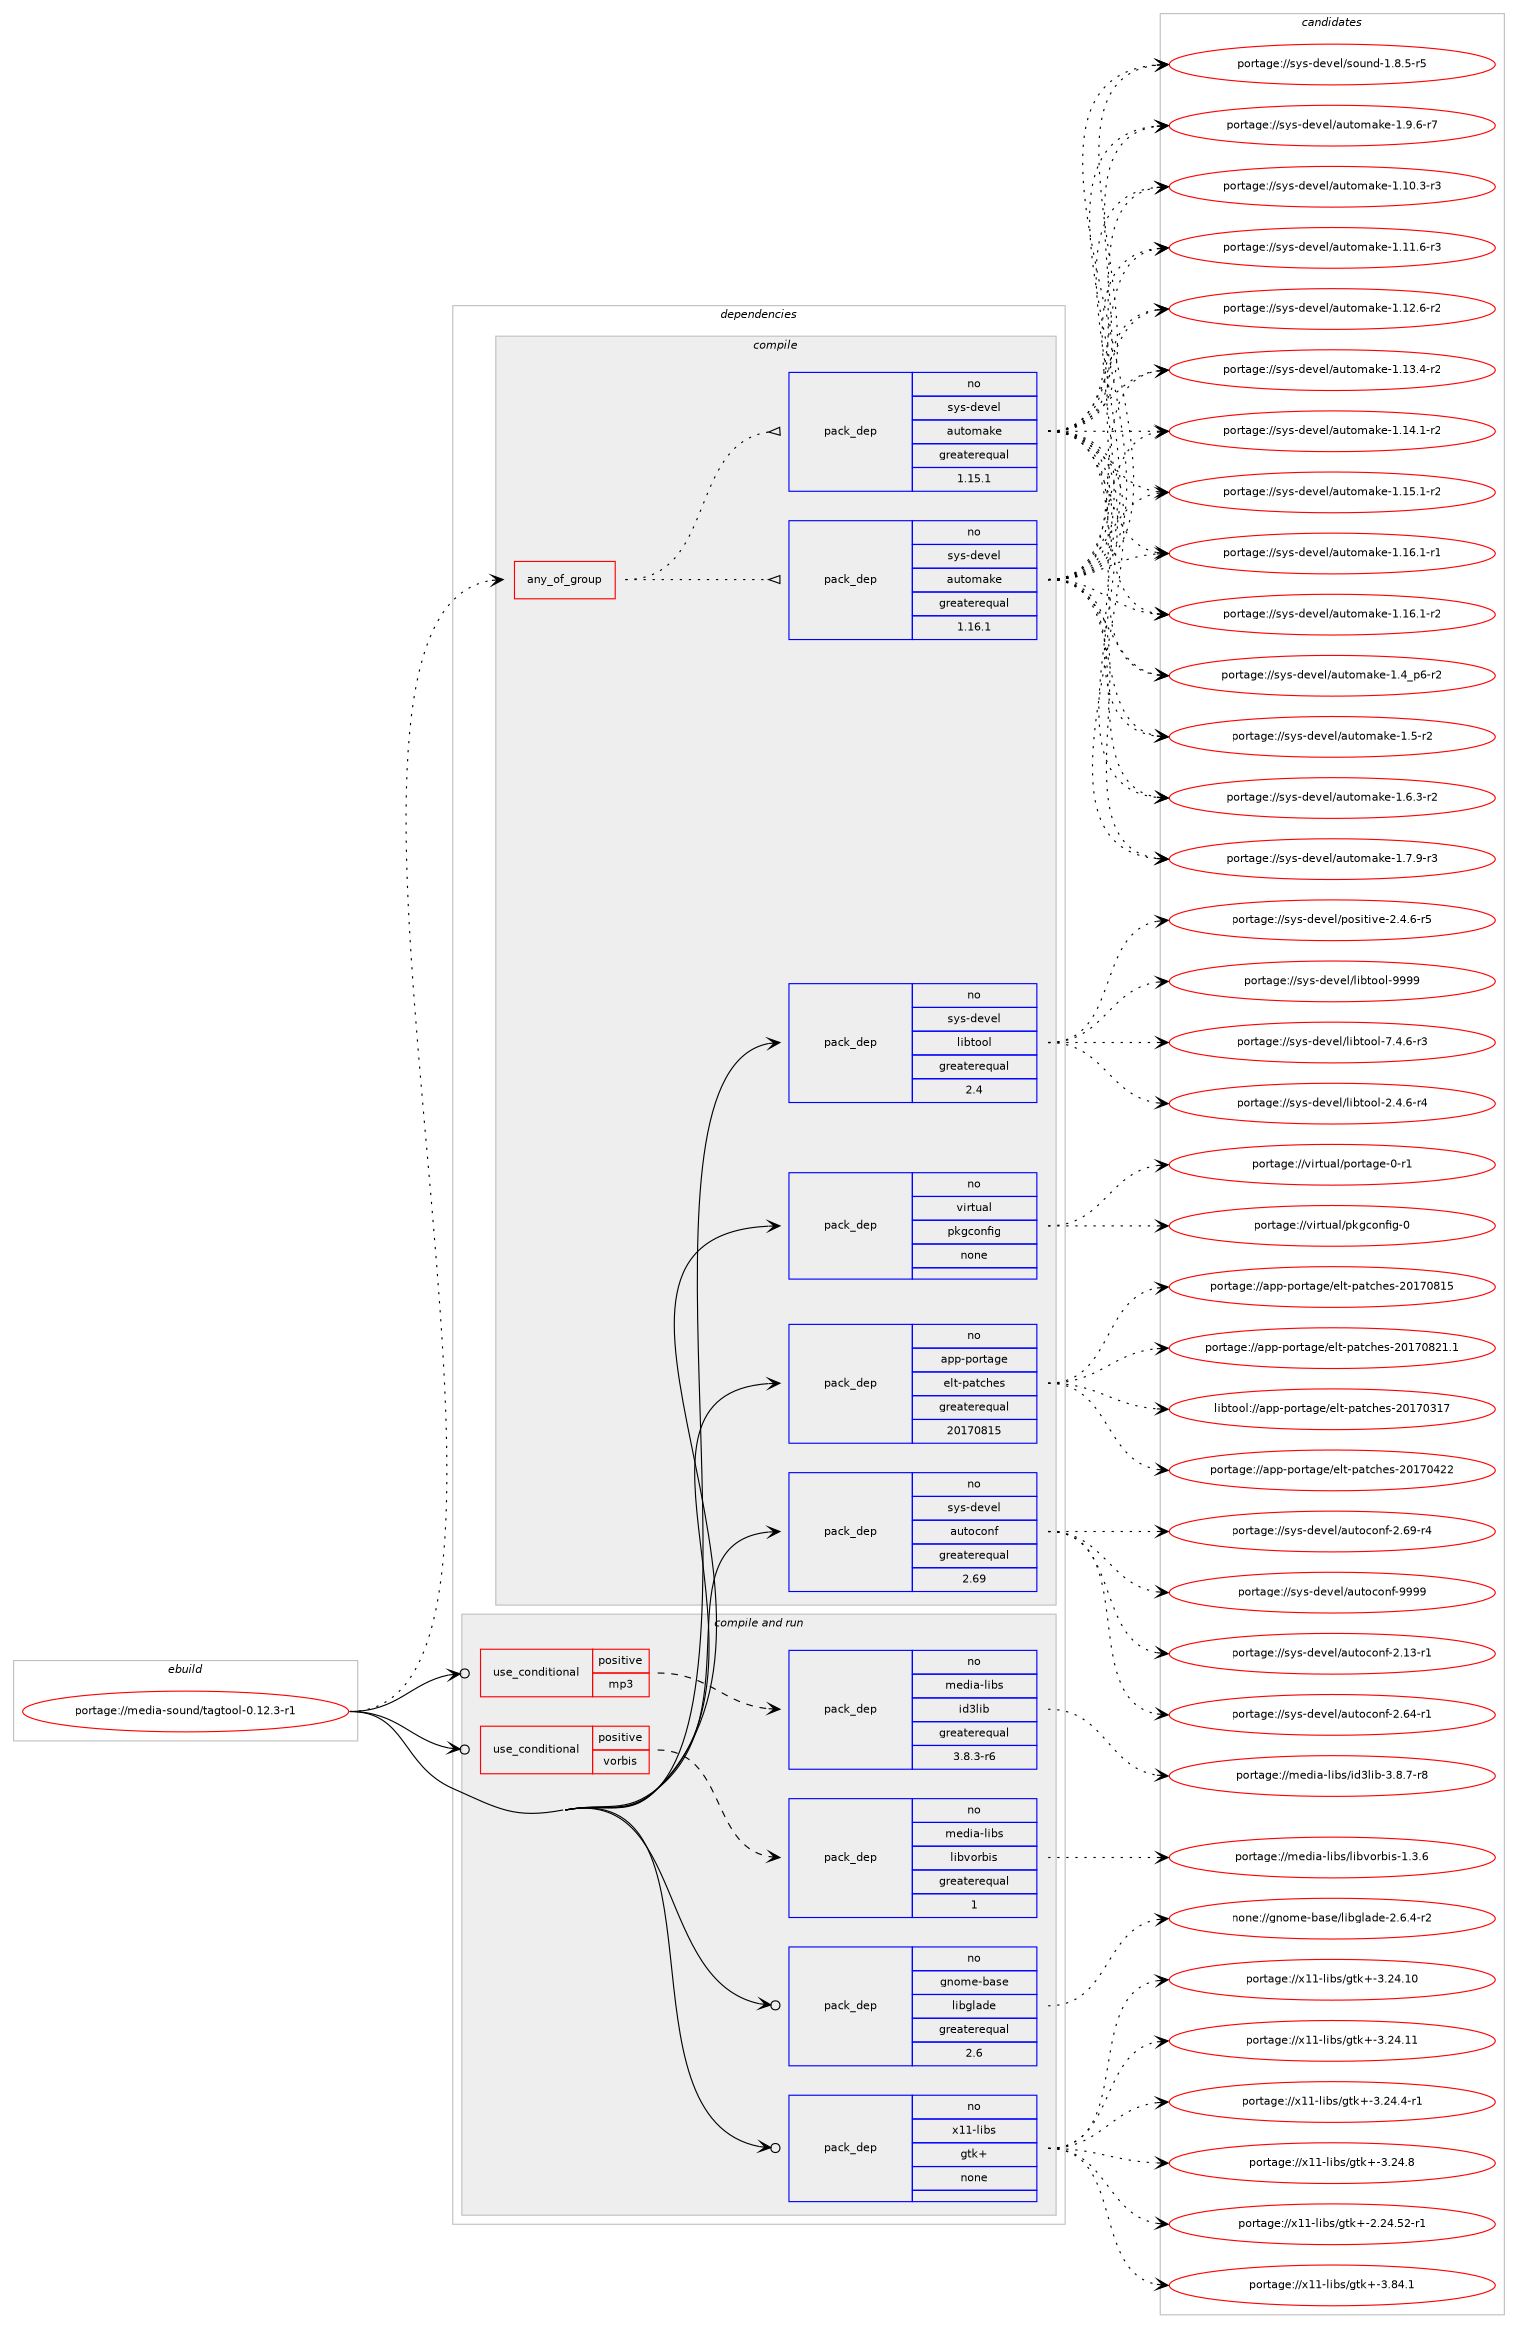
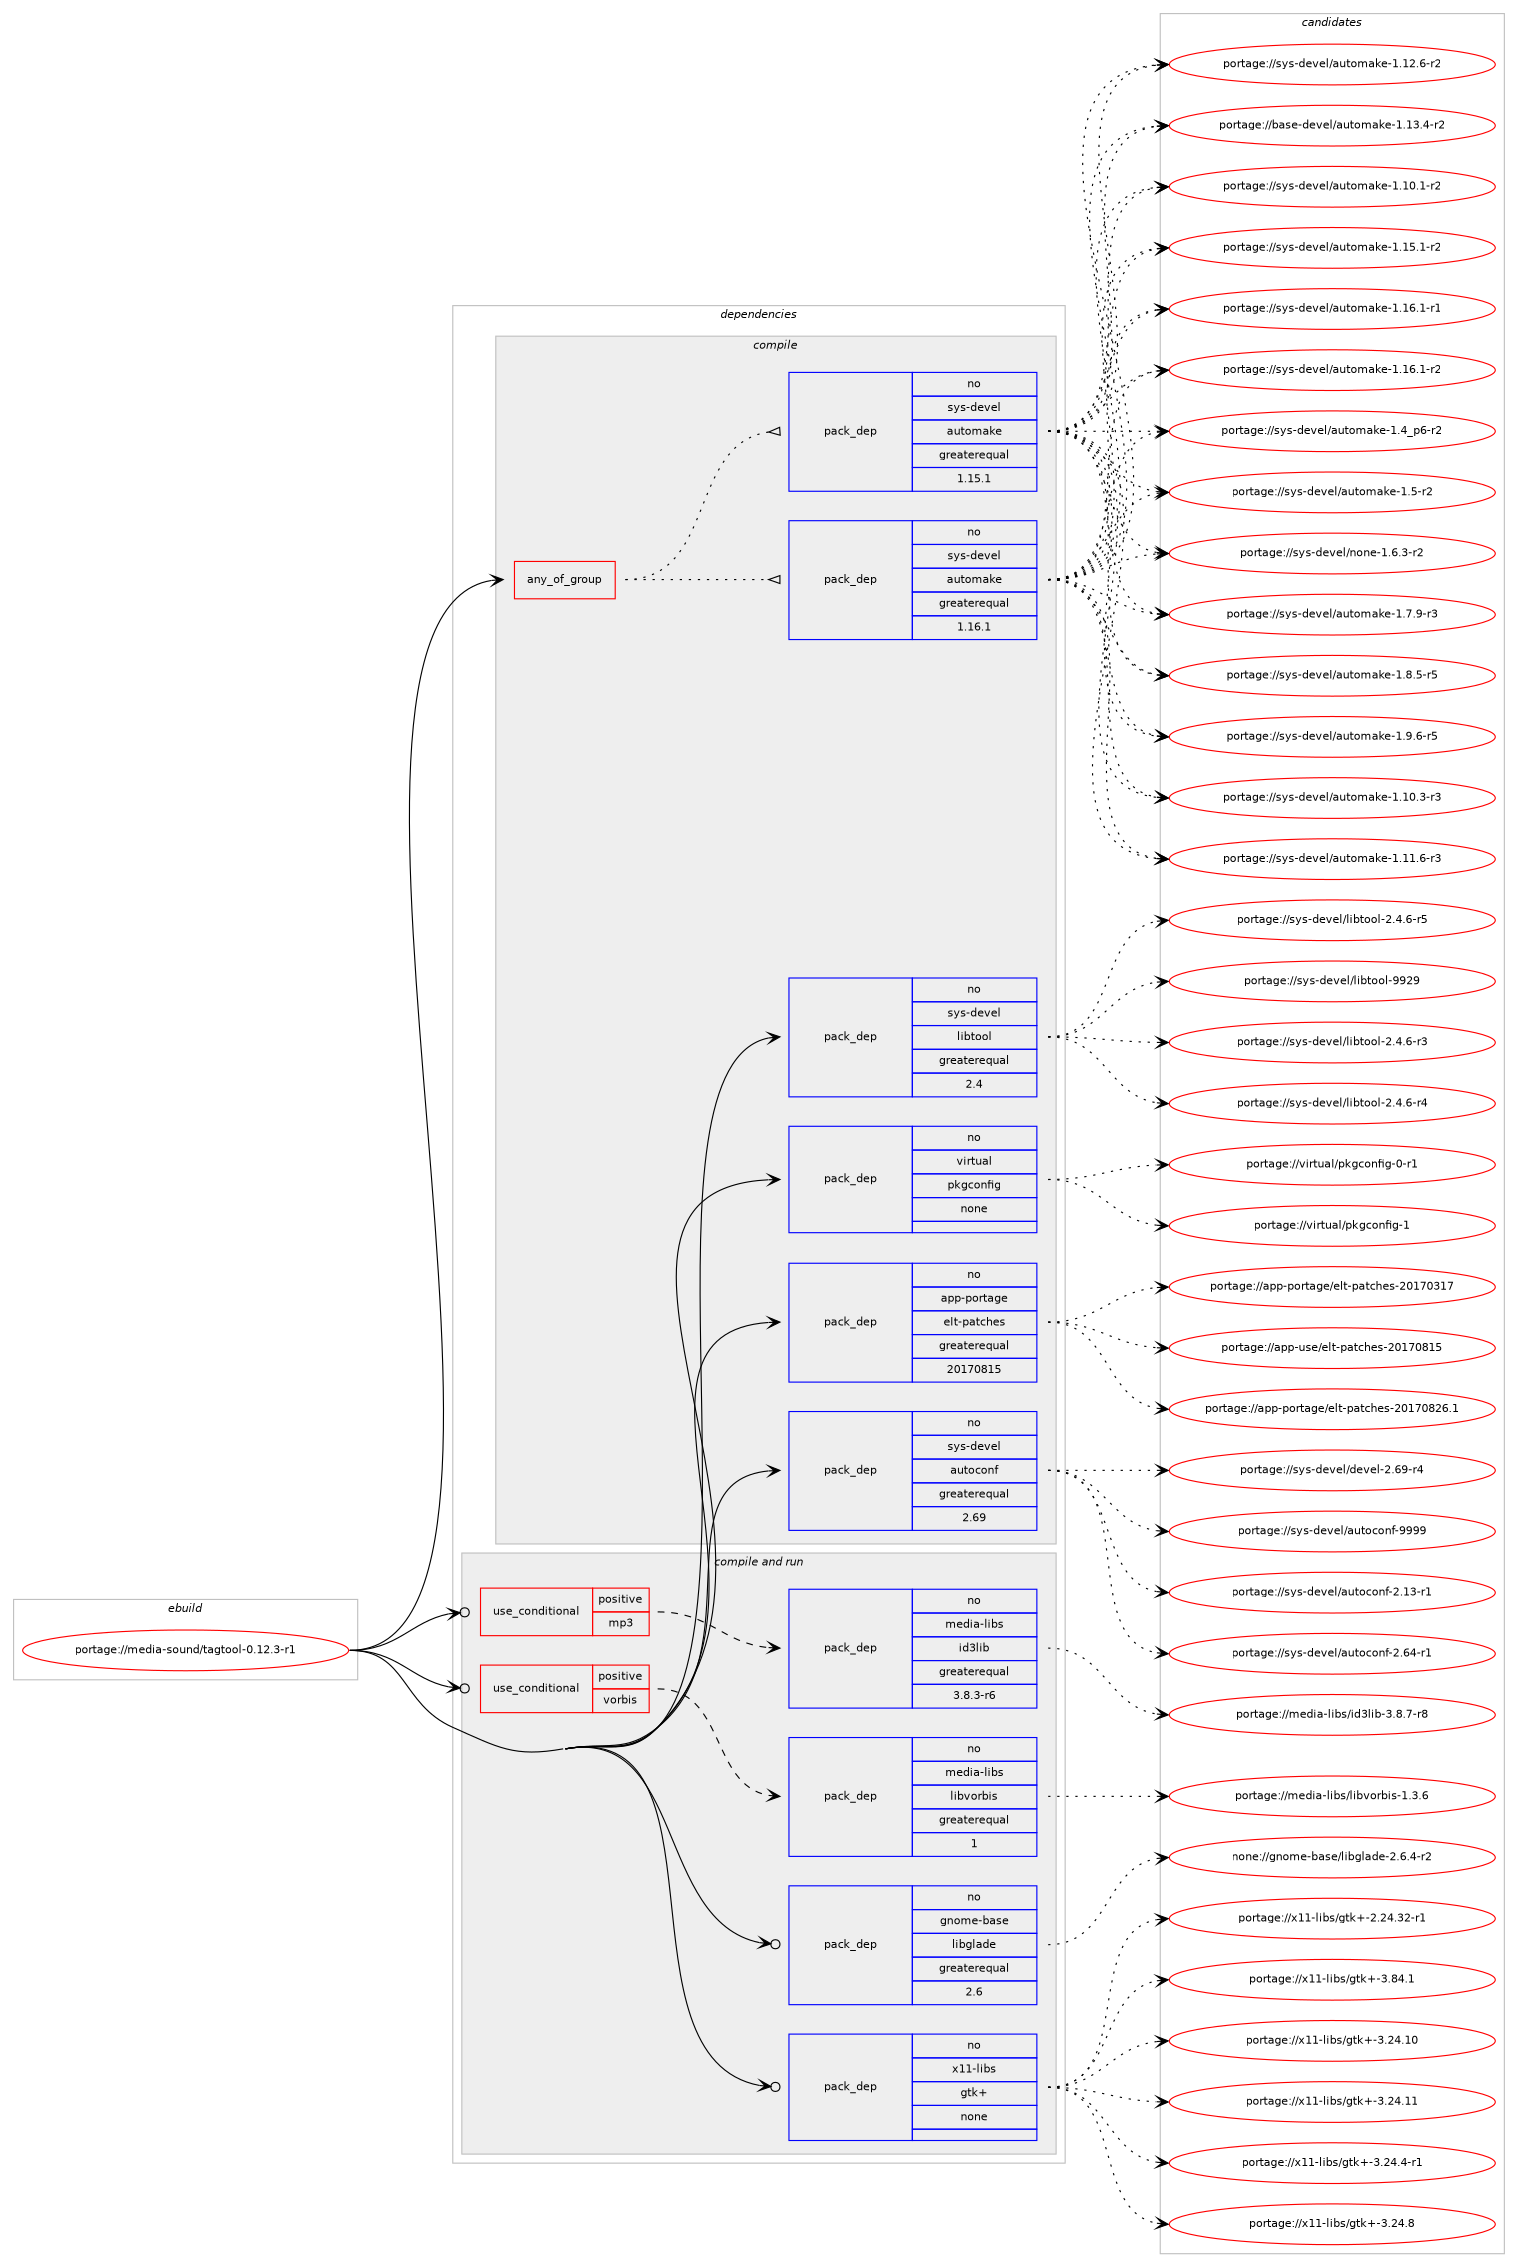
node "portage://sys-devel/sound-1.8.5-r5": label "portage://sys-devel/sound-1.8.5-r5" -> "portage://sys-devel/automake-1.8.5-r5"
node "portage://sys-devel/automake-1.9.6-r7": label "portage://sys-devel/automake-1.9.6-r7" -> "portage://sys-devel/automake-1.9.6-r5"
node "portage://sys-devel/automake-1.13.4-r2": label "portage://sys-devel/automake-1.13.4-r2" -> "portage://base-devel/automake-1.13.4-r2"
node "portage://sys-devel/automake-1.14.1-r2": label "portage://sys-devel/automake-1.14.1-r2" -> "portage://sys-devel/automake-1.10.1-r2"
node "portage://sys-devel/automake-1.6.3-r2": label "portage://sys-devel/automake-1.6.3-r2" -> "portage://sys-devel/none-1.6.3-r2"
node "portage://sys-devel/positive-2.4.6-r5": label "portage://sys-devel/positive-2.4.6-r5" -> "portage://sys-devel/libtool-2.4.6-r5"
node "portage://sys-devel/libtool-9999": label "portage://sys-devel/libtool-9999" -> "portage://sys-devel/libtool-9929"
node "portage://sys-devel/libtool-7.4.6-r3": label "portage://sys-devel/libtool-7.4.6-r3" -> "portage://sys-devel/libtool-2.4.6-r3"
edge "portage://media-sound/tagtool-0.12.3-r1" -> "any_of_group": style dotted -> solid
node "portage://virtual/portage-0-r1": label "portage://virtual/portage-0-r1" -> "portage://virtual/pkgconfig-0-r1"
node "portage://virtual/pkgconfig-0": label "portage://virtual/pkgconfig-0" -> "portage://virtual/pkgconfig-1"
node "portage://app-portage/elt-patches-20170815": label "portage://app-portage/elt-patches-20170815" -> "portage://app-use/elt-patches-20170815"
node "portage://app-portage/elt-patches-20170821.1": label "portage://app-portage/elt-patches-20170821.1" -> "portage://app-portage/elt-patches-20170826.1"
node "libtool://app-portage/elt-patches-20170317": label "libtool://app-portage/elt-patches-20170317" -> "portage://app-portage/elt-patches-20170317"
node "portage://app-portage/elt-patches-20170422": removed
node "portage://sys-devel/autoconf-2.69-r4": label "portage://sys-devel/autoconf-2.69-r4" -> "portage://sys-devel/devel-2.69-r4"
node "portage://x11-libs/gtk+-2.24.52-r1": label "portage://x11-libs/gtk+-2.24.52-r1" -> "portage://x11-libs/gtk+-2.24.32-r1"
